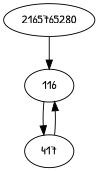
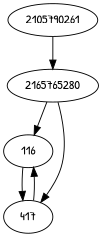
node "2105790261": added
edge "2165765280" -> "417": added
